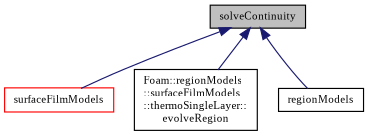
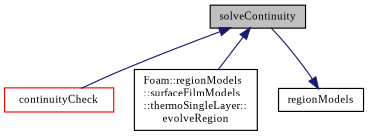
edge "regionModels" -> "solveContinuity": reversed
node "surfaceFilmModels": label "surfaceFilmModels" -> "continuityCheck"
